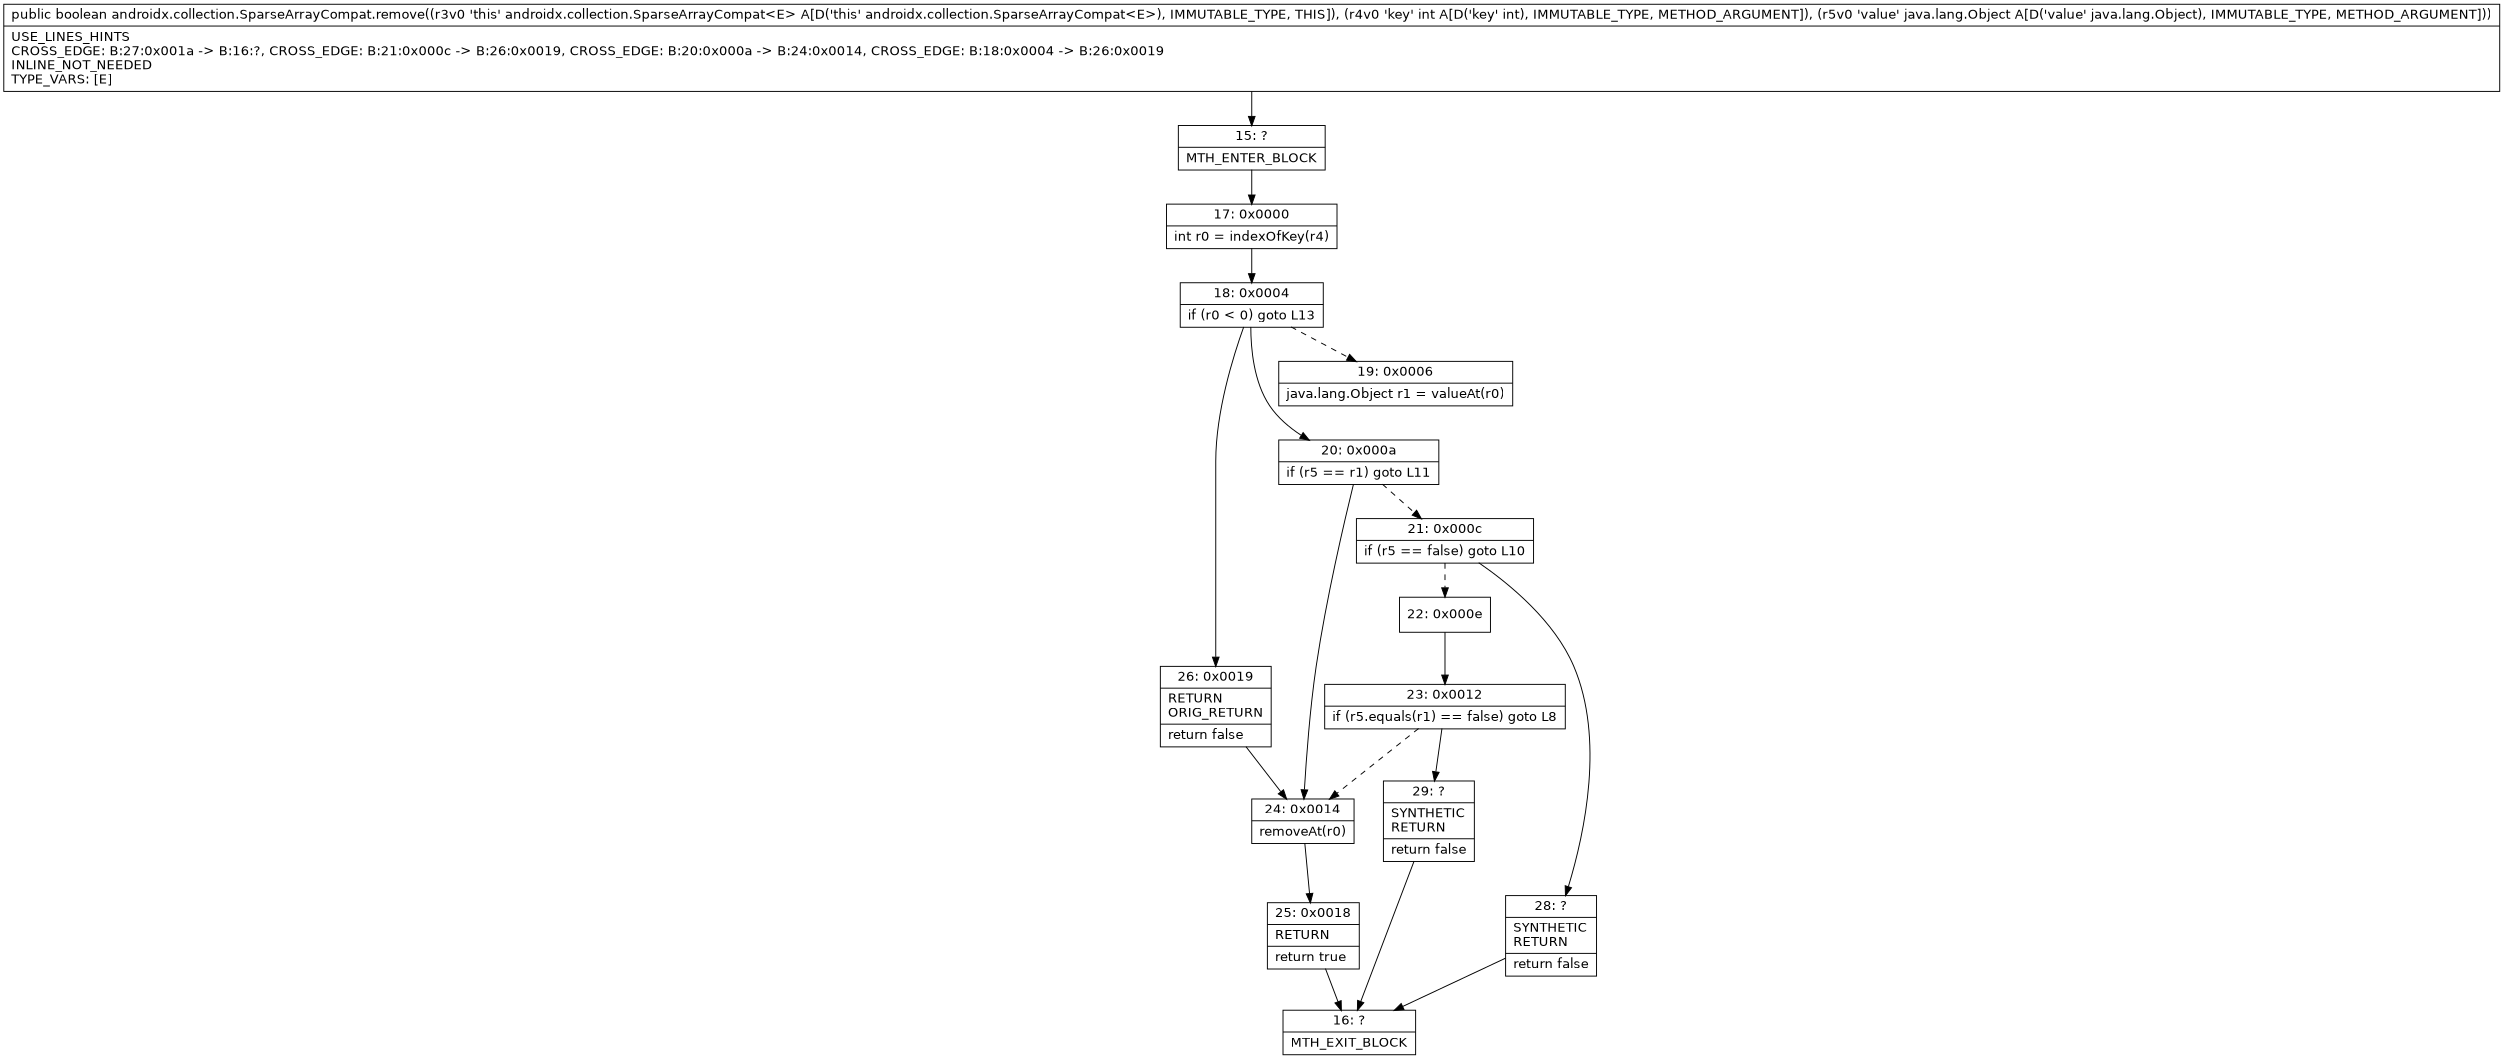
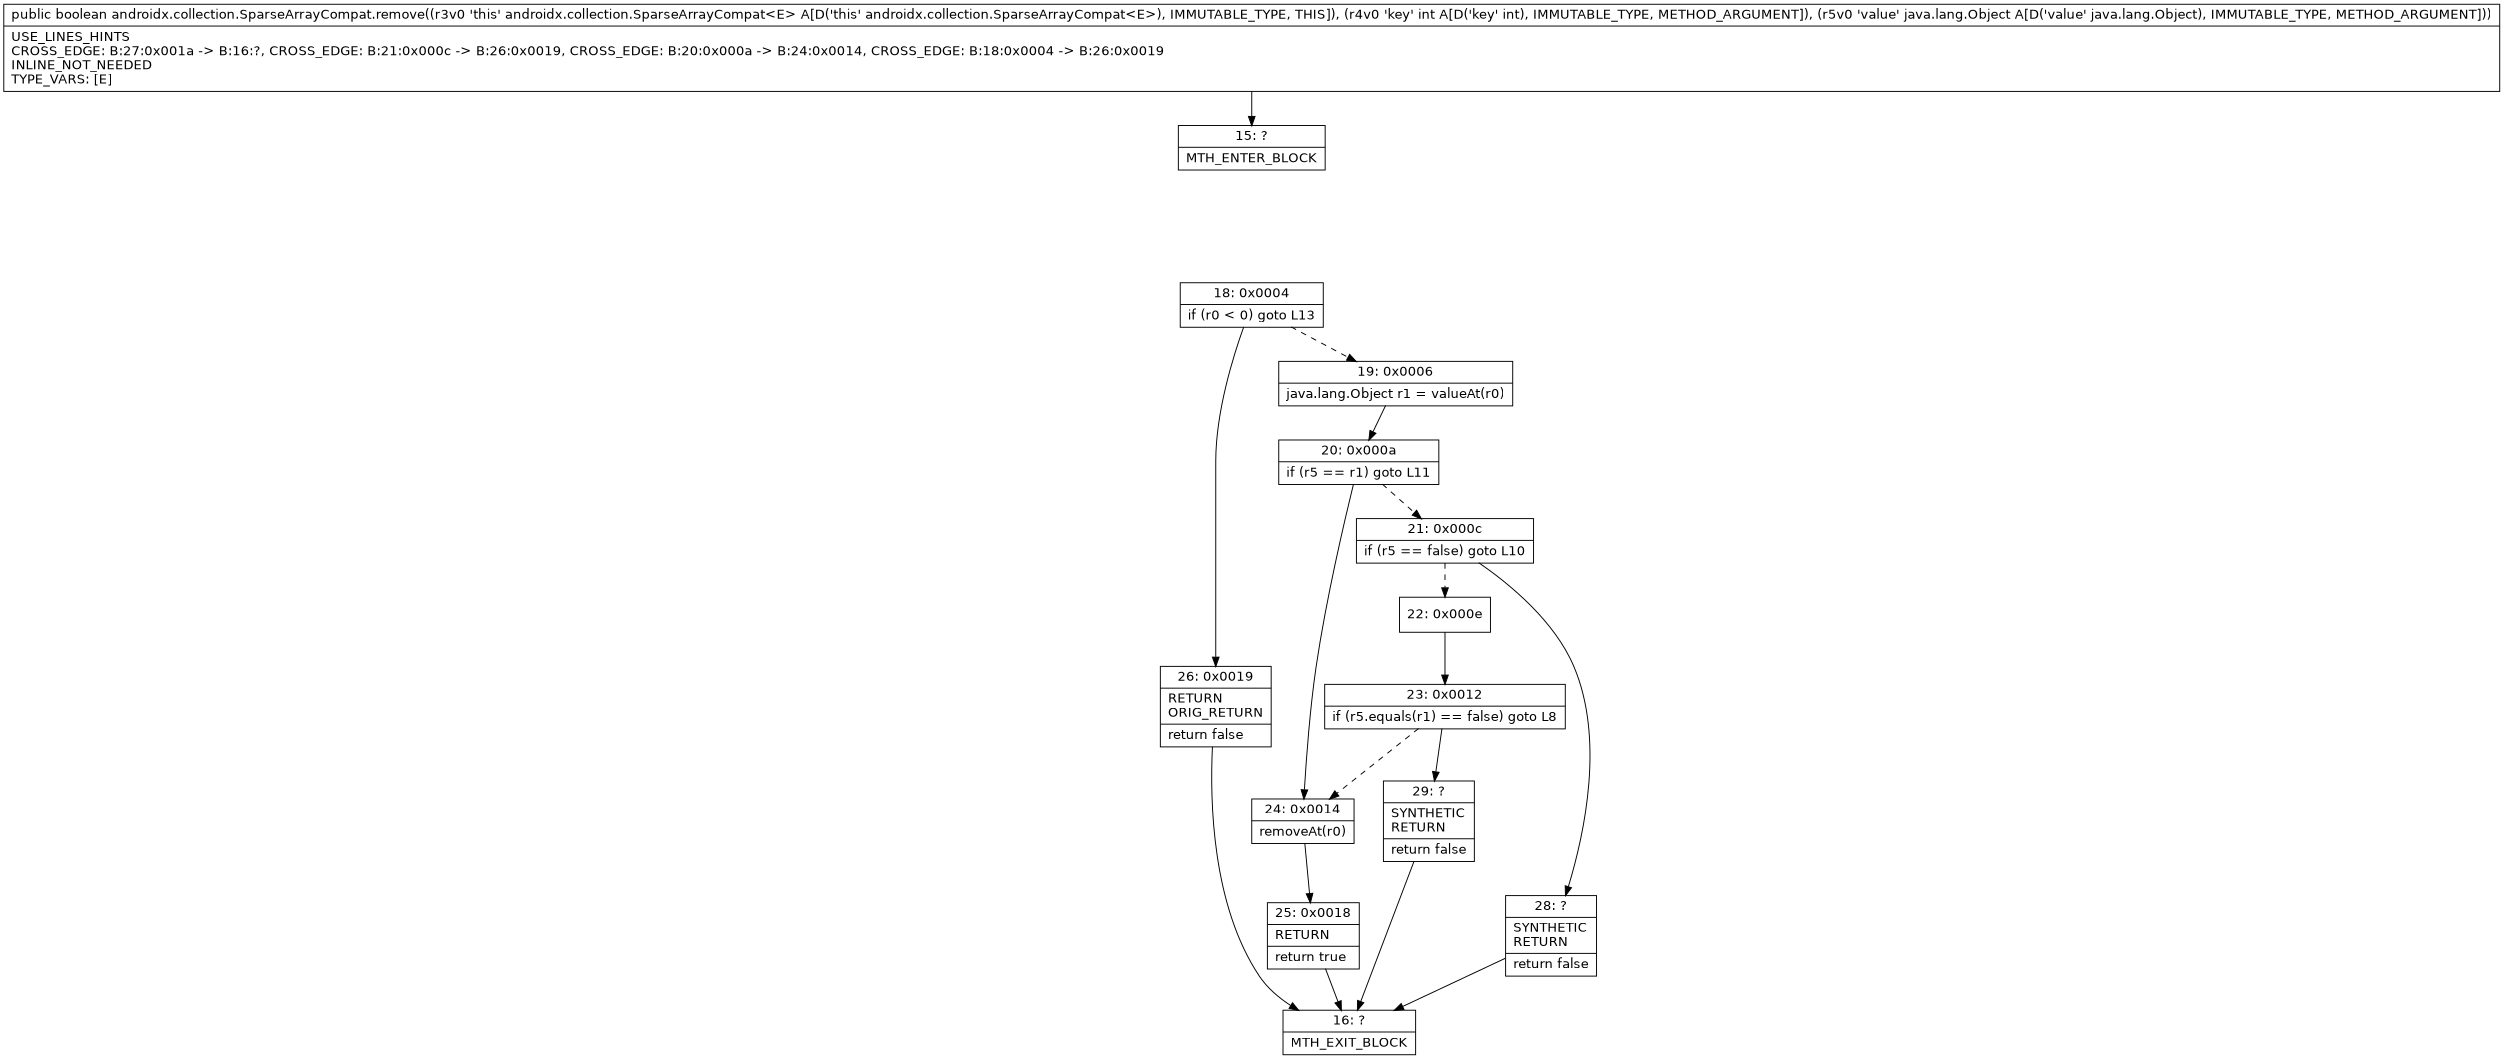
node "17: 0x0000": removed
edge "18: 0x0004" -> "20: 0x000a": now "19: 0x0006" -> "20: 0x000a"
edge "26: 0x0019" -> "24: 0x0014": now "26: 0x0019" -> "16: ?"
